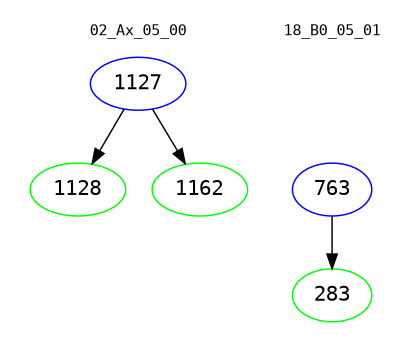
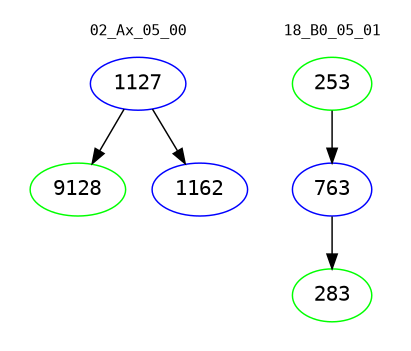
node "253": added
node "1128": label "1128" -> "9128"
node "1162": color green -> blue
